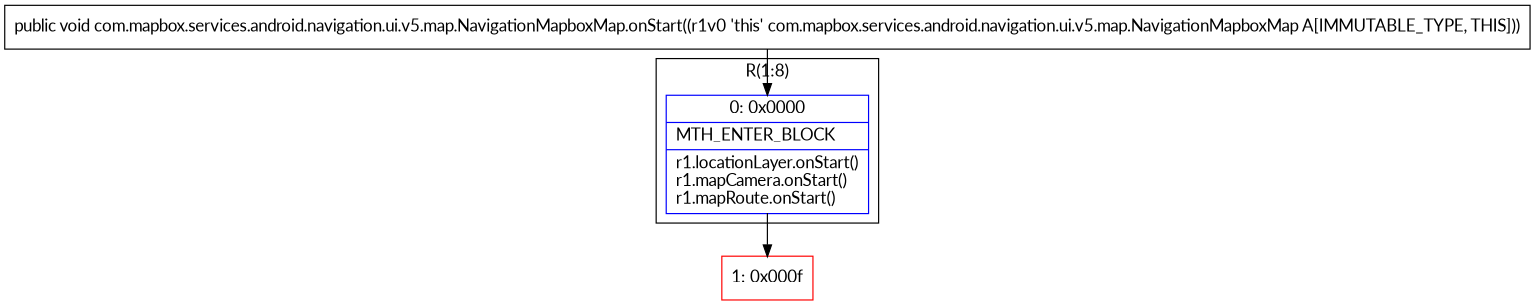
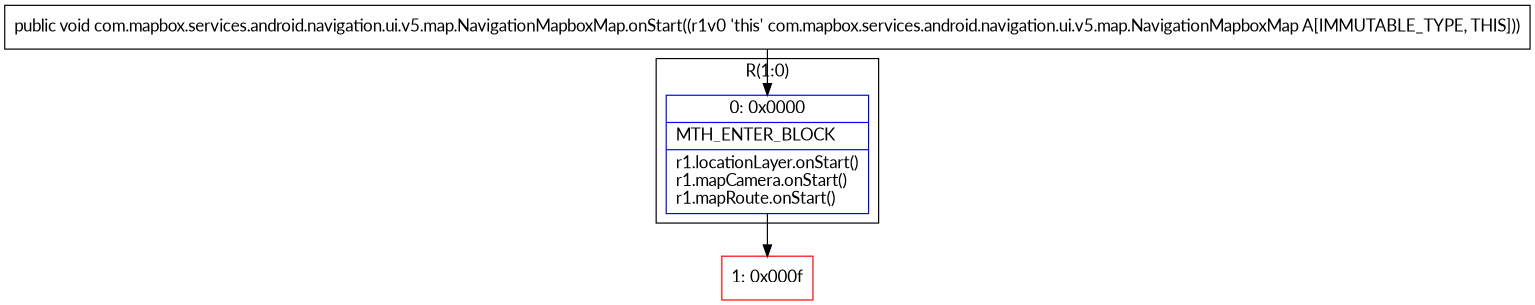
cluster "R(1:8)": label "R(1:8)" -> "R(1:0)"
